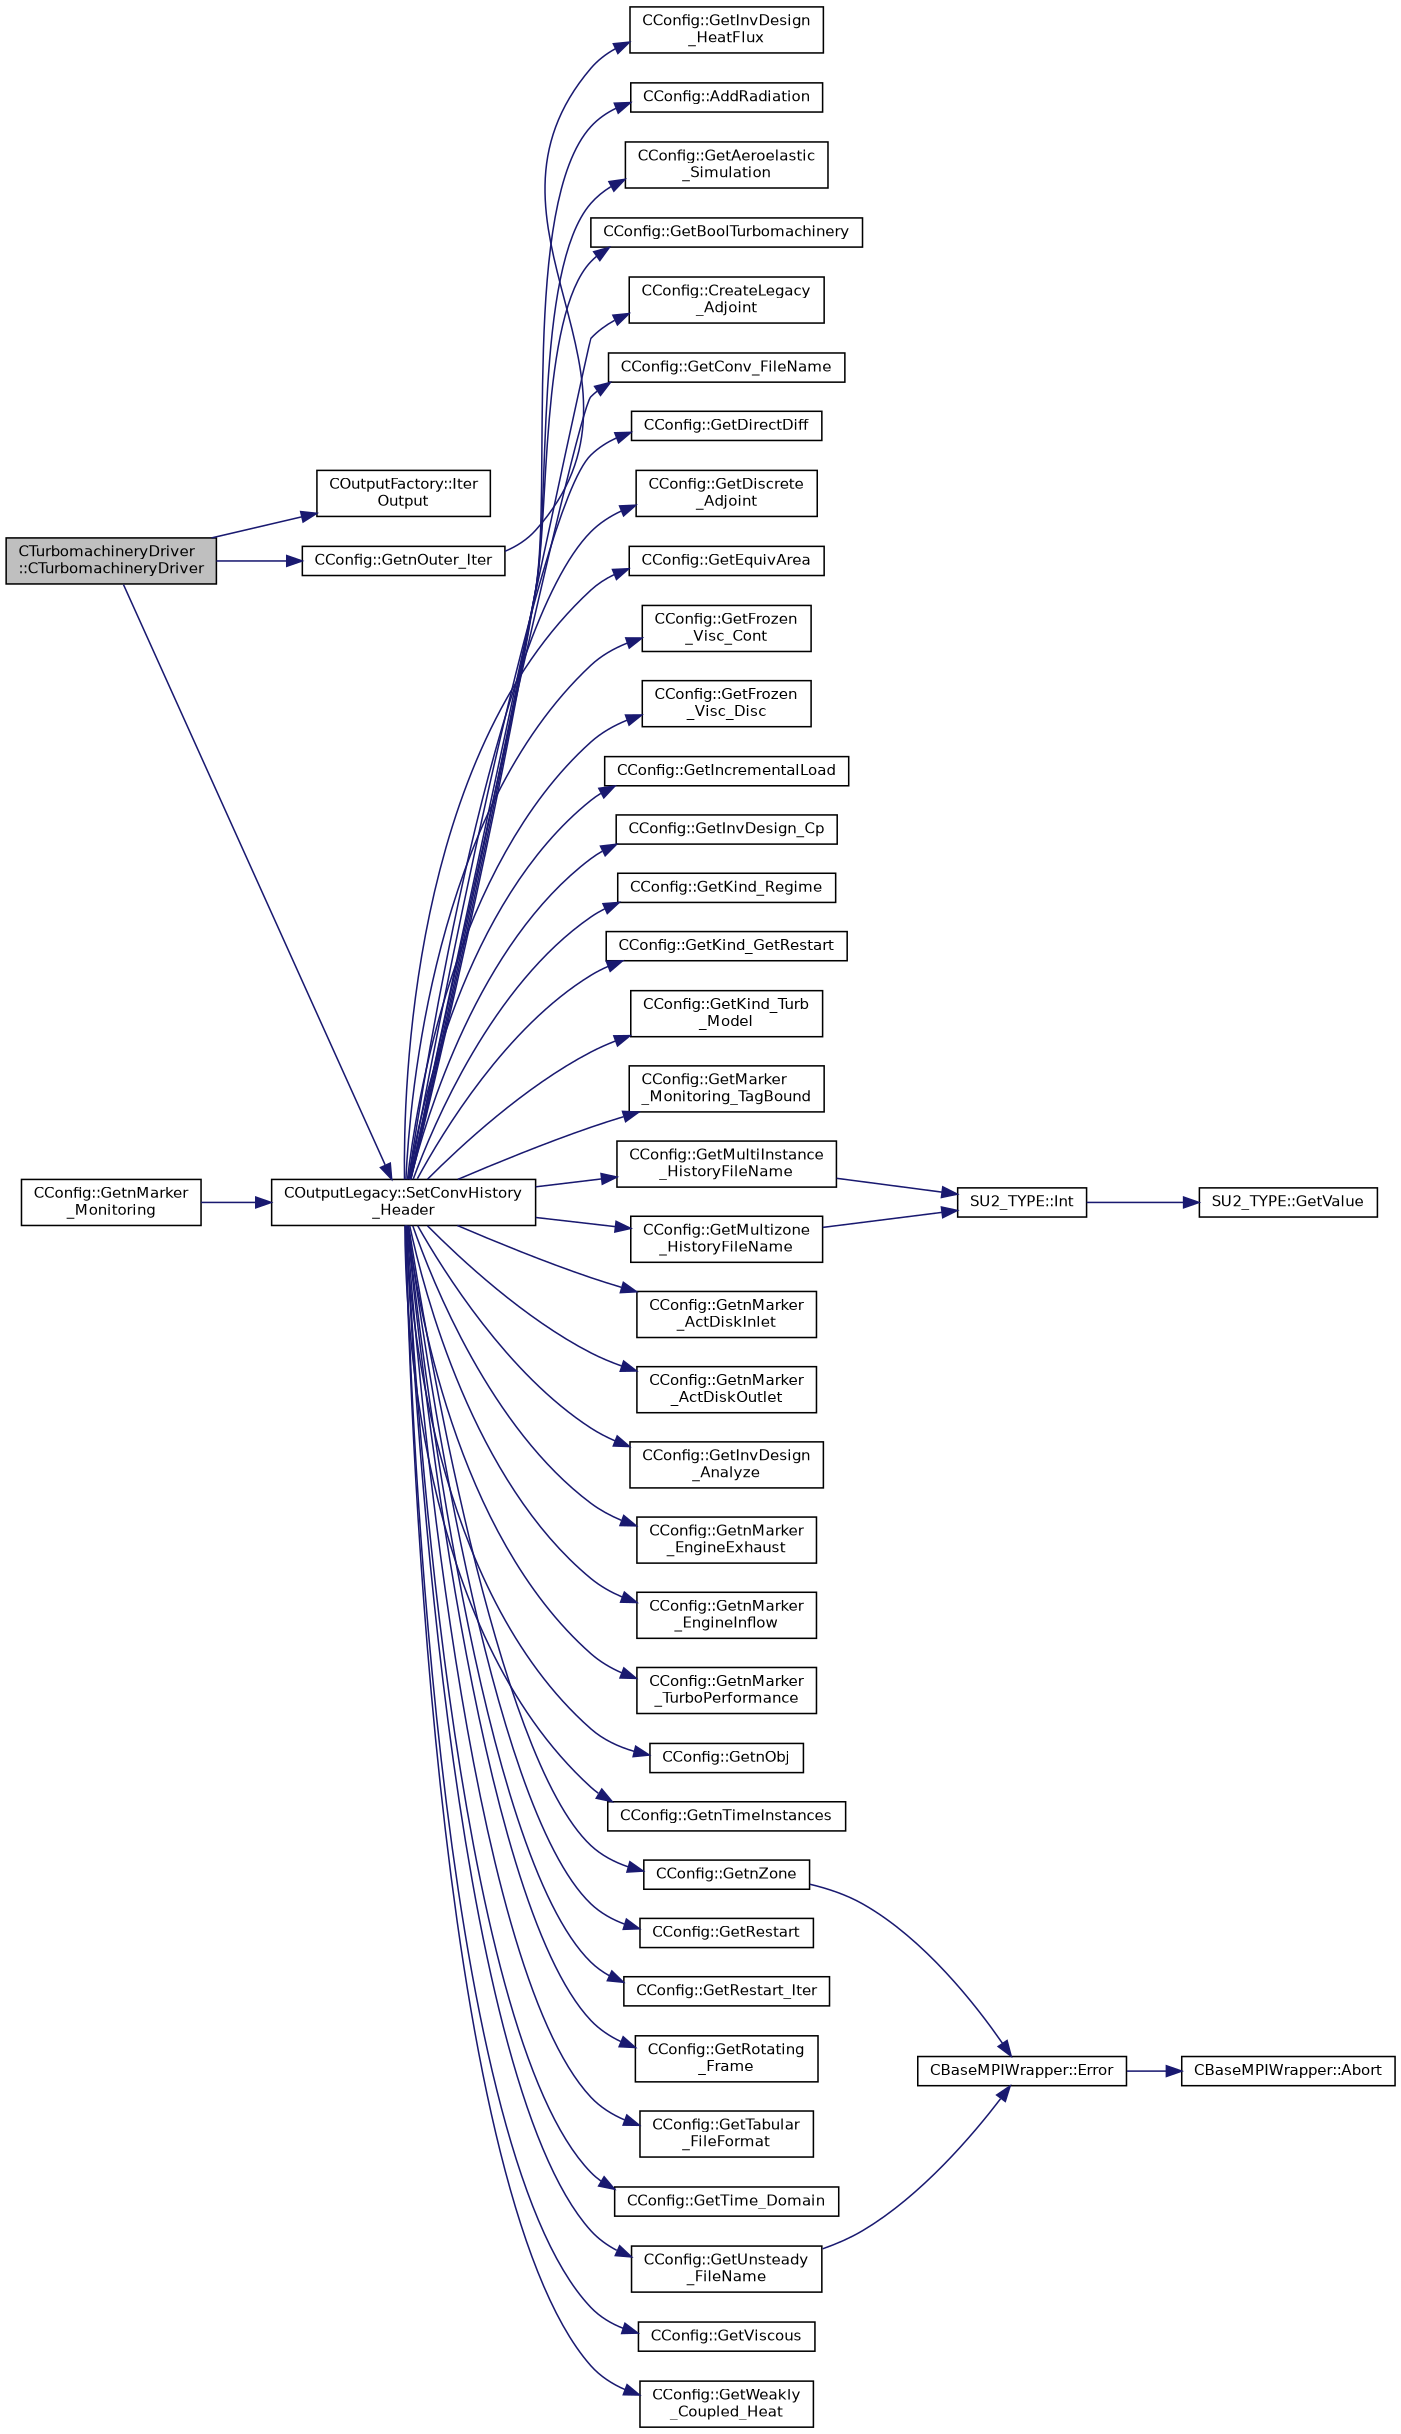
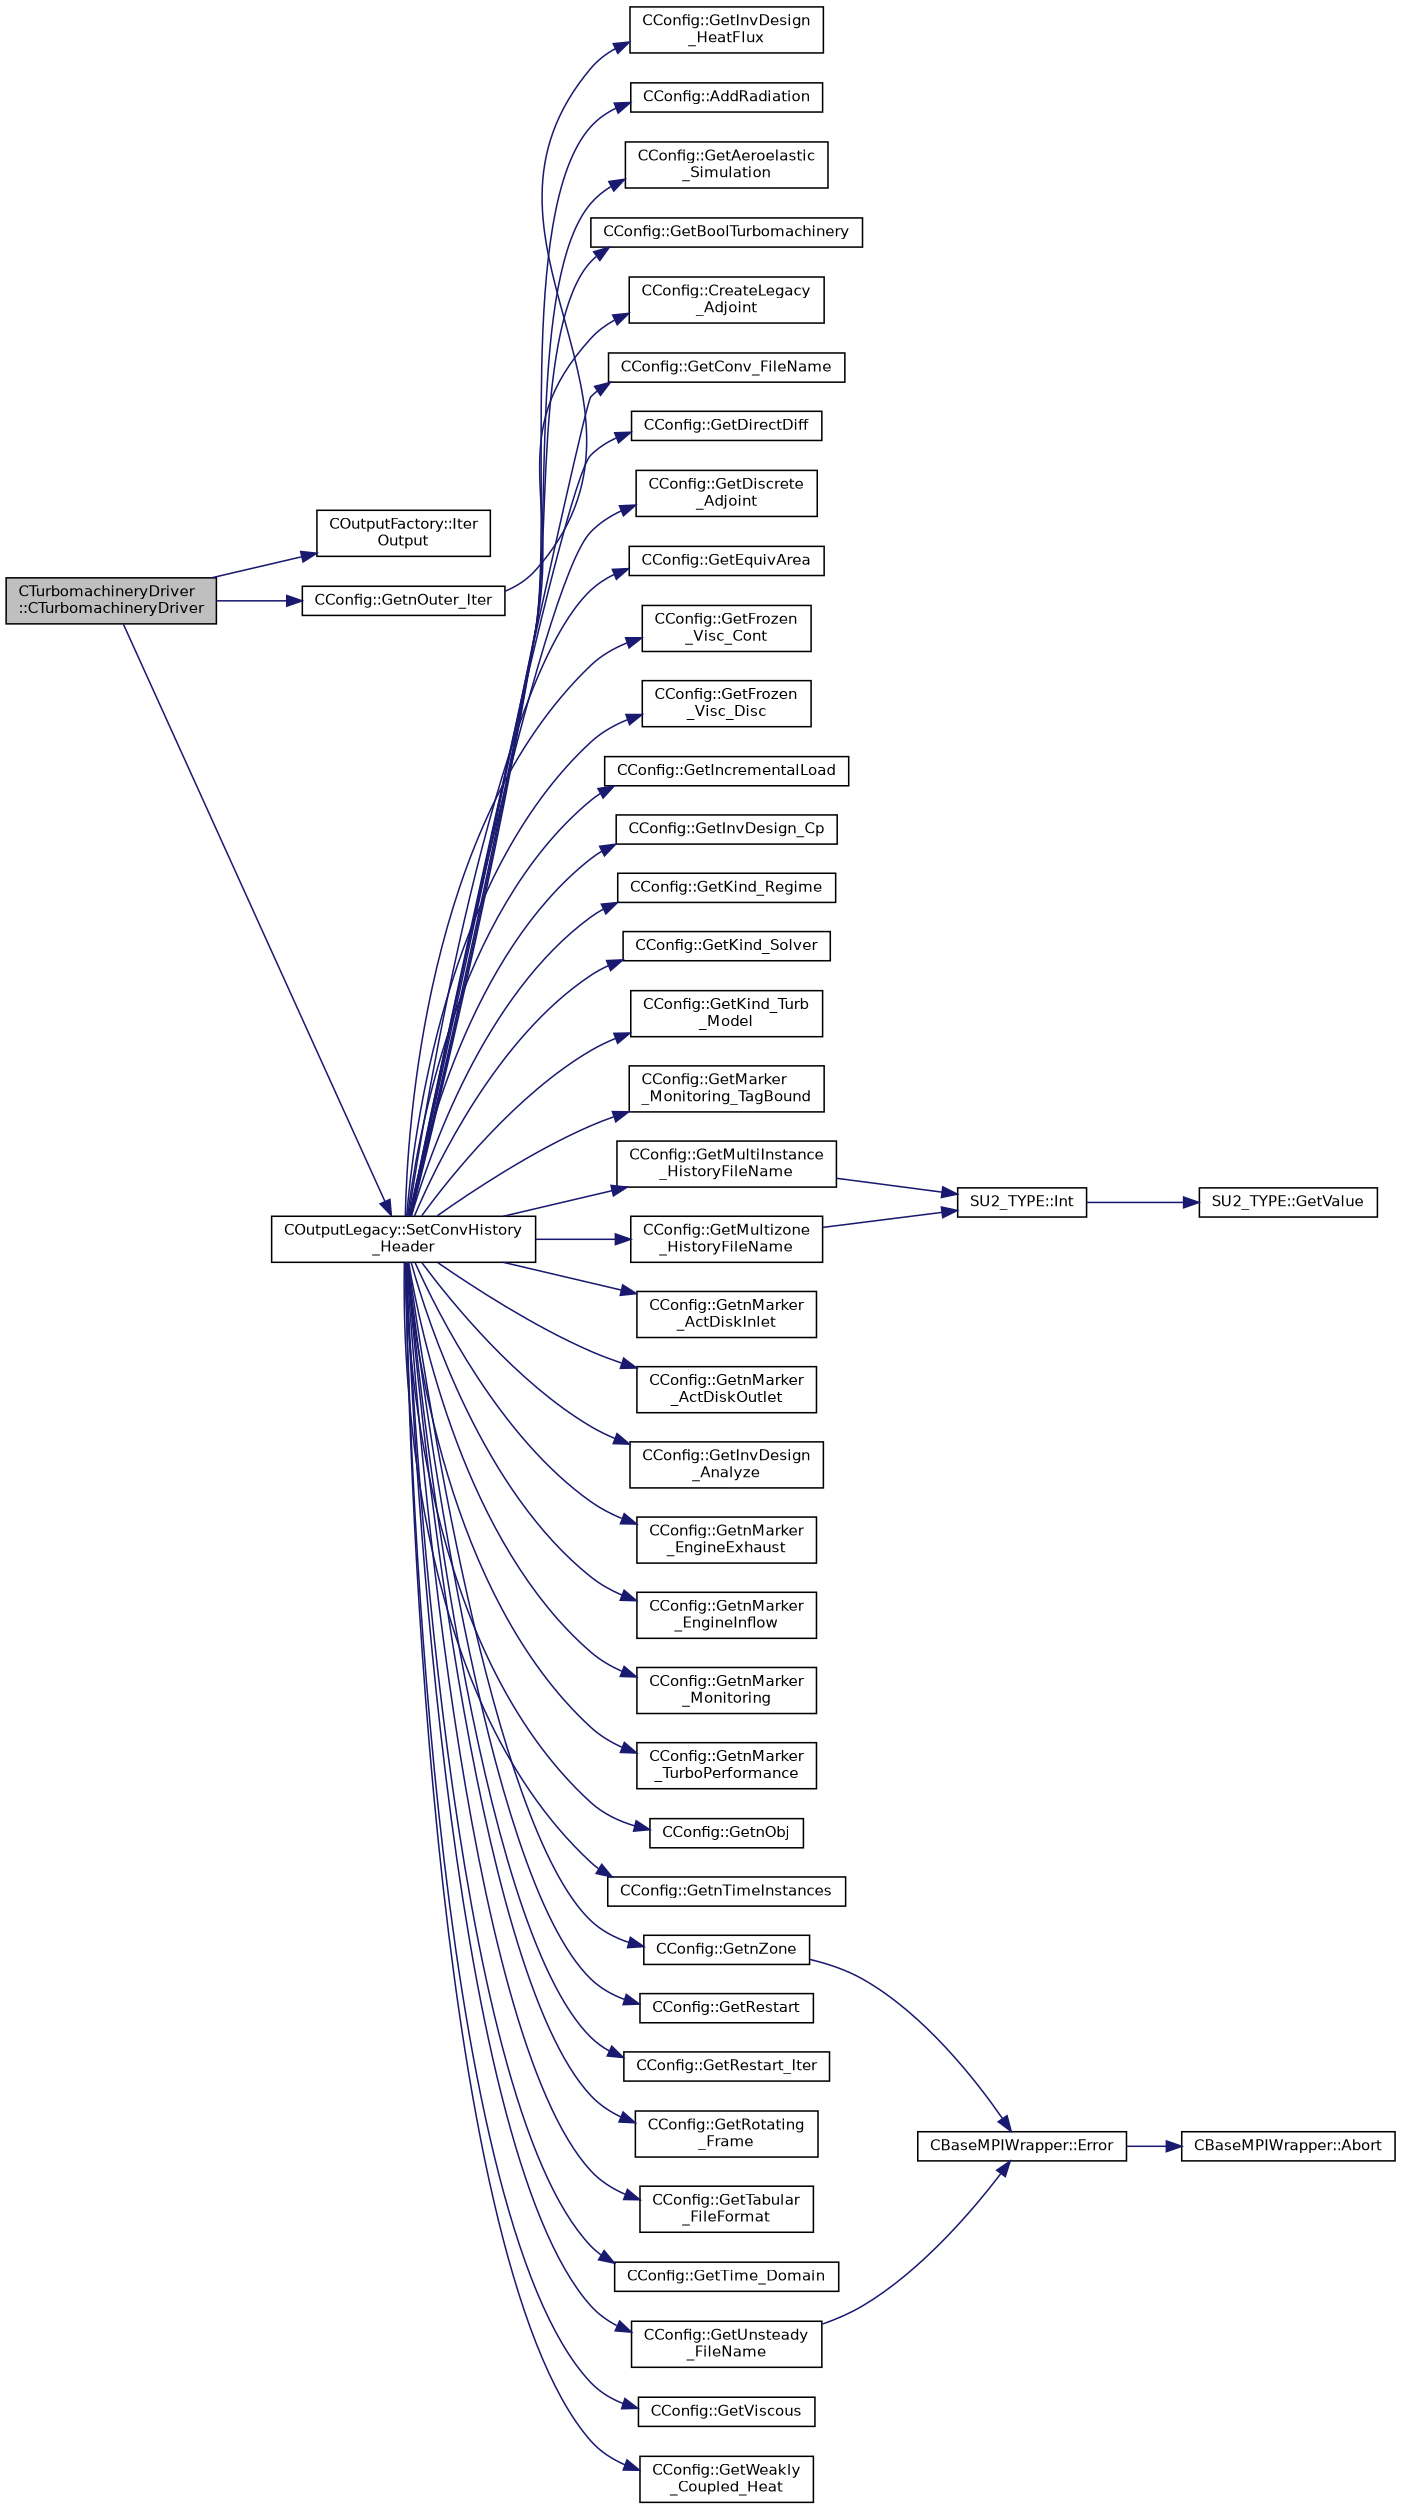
node "CConfig::GetKind_GetRestart": label "CConfig::GetKind_GetRestart" -> "CConfig::GetKind_Solver"
edge "CConfig::GetnMarker _Monitoring" -> "COutputLegacy::SetConvHistory _Header": reversed
